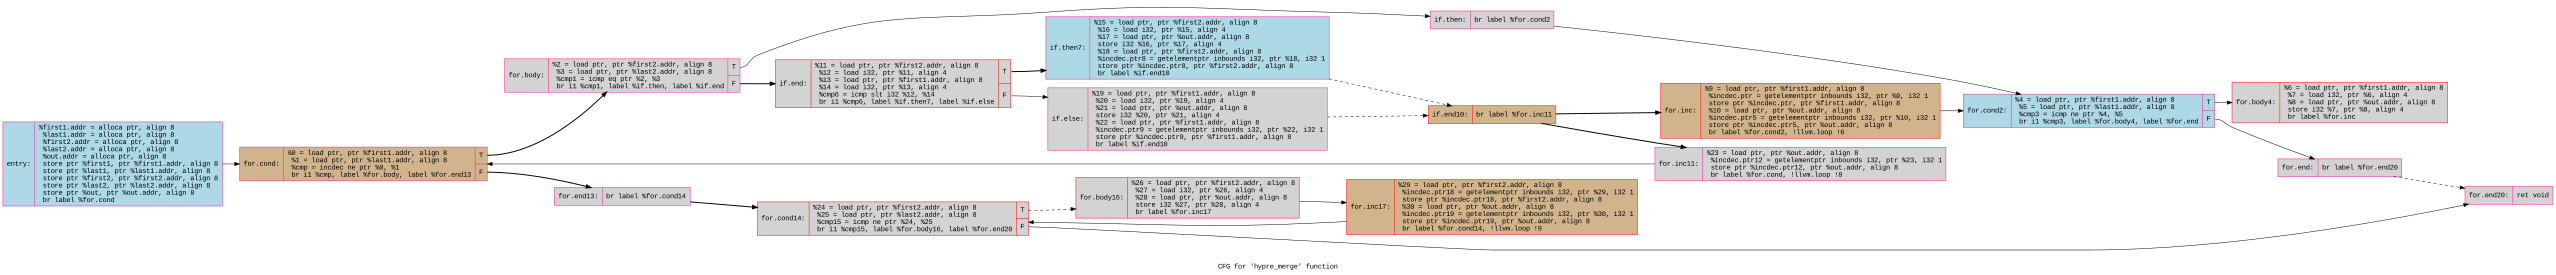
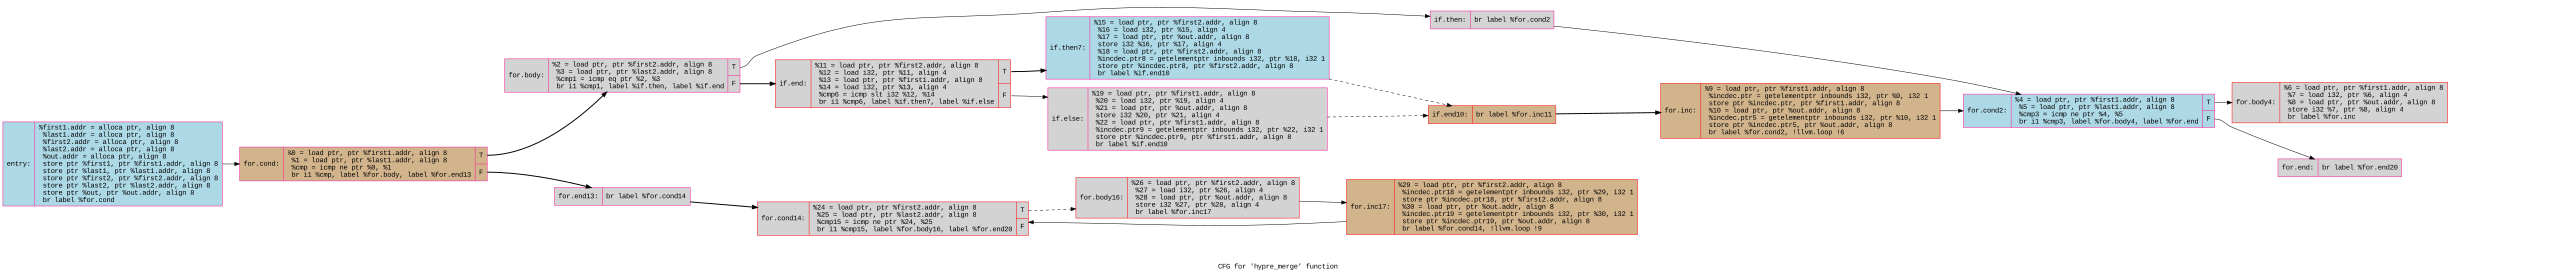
node "for.inc11:": removed
node "for.cond:": text "%cmp = incdec ne ptr %0, %1" -> "%cmp = icmp ne ptr %0, %1"
node "for.end20:": removed
